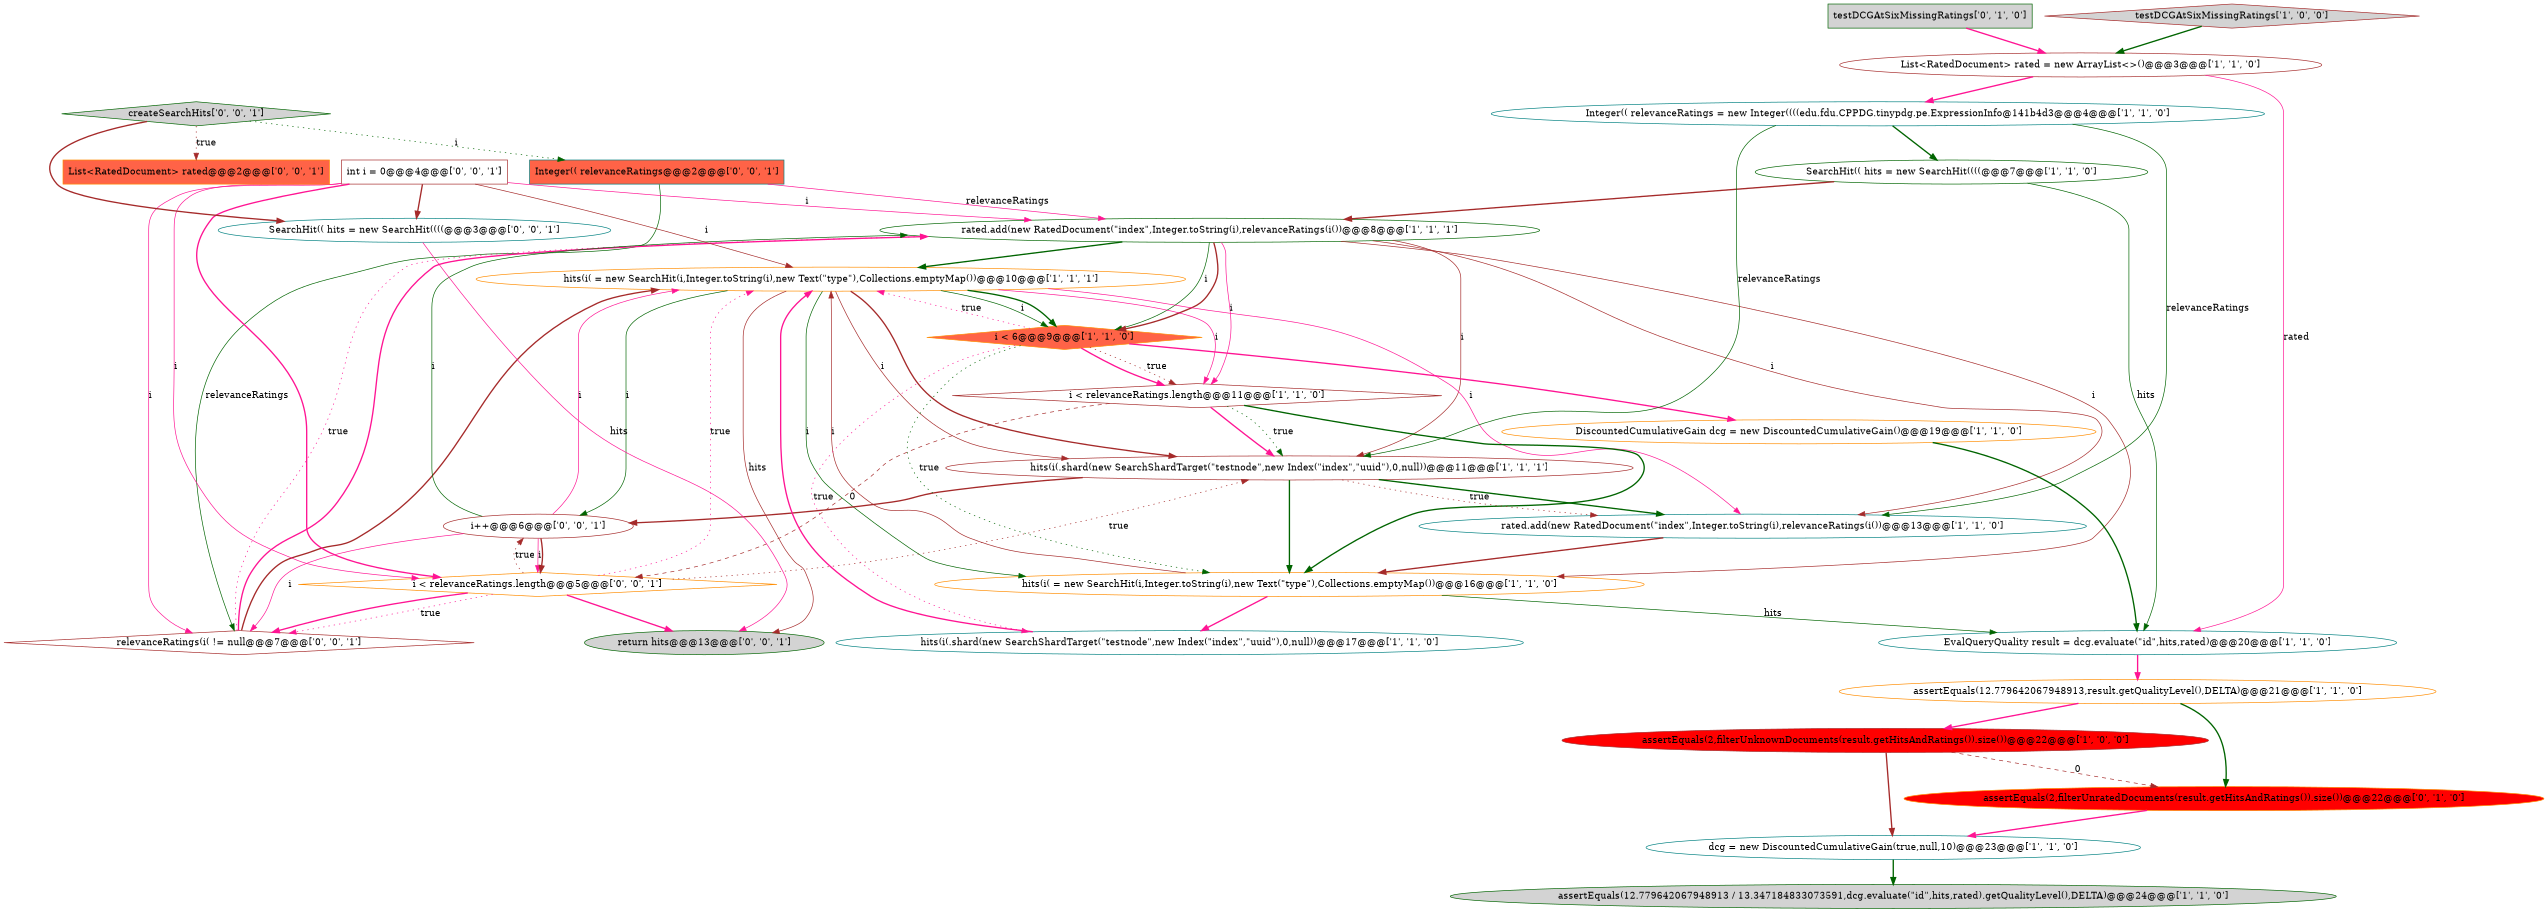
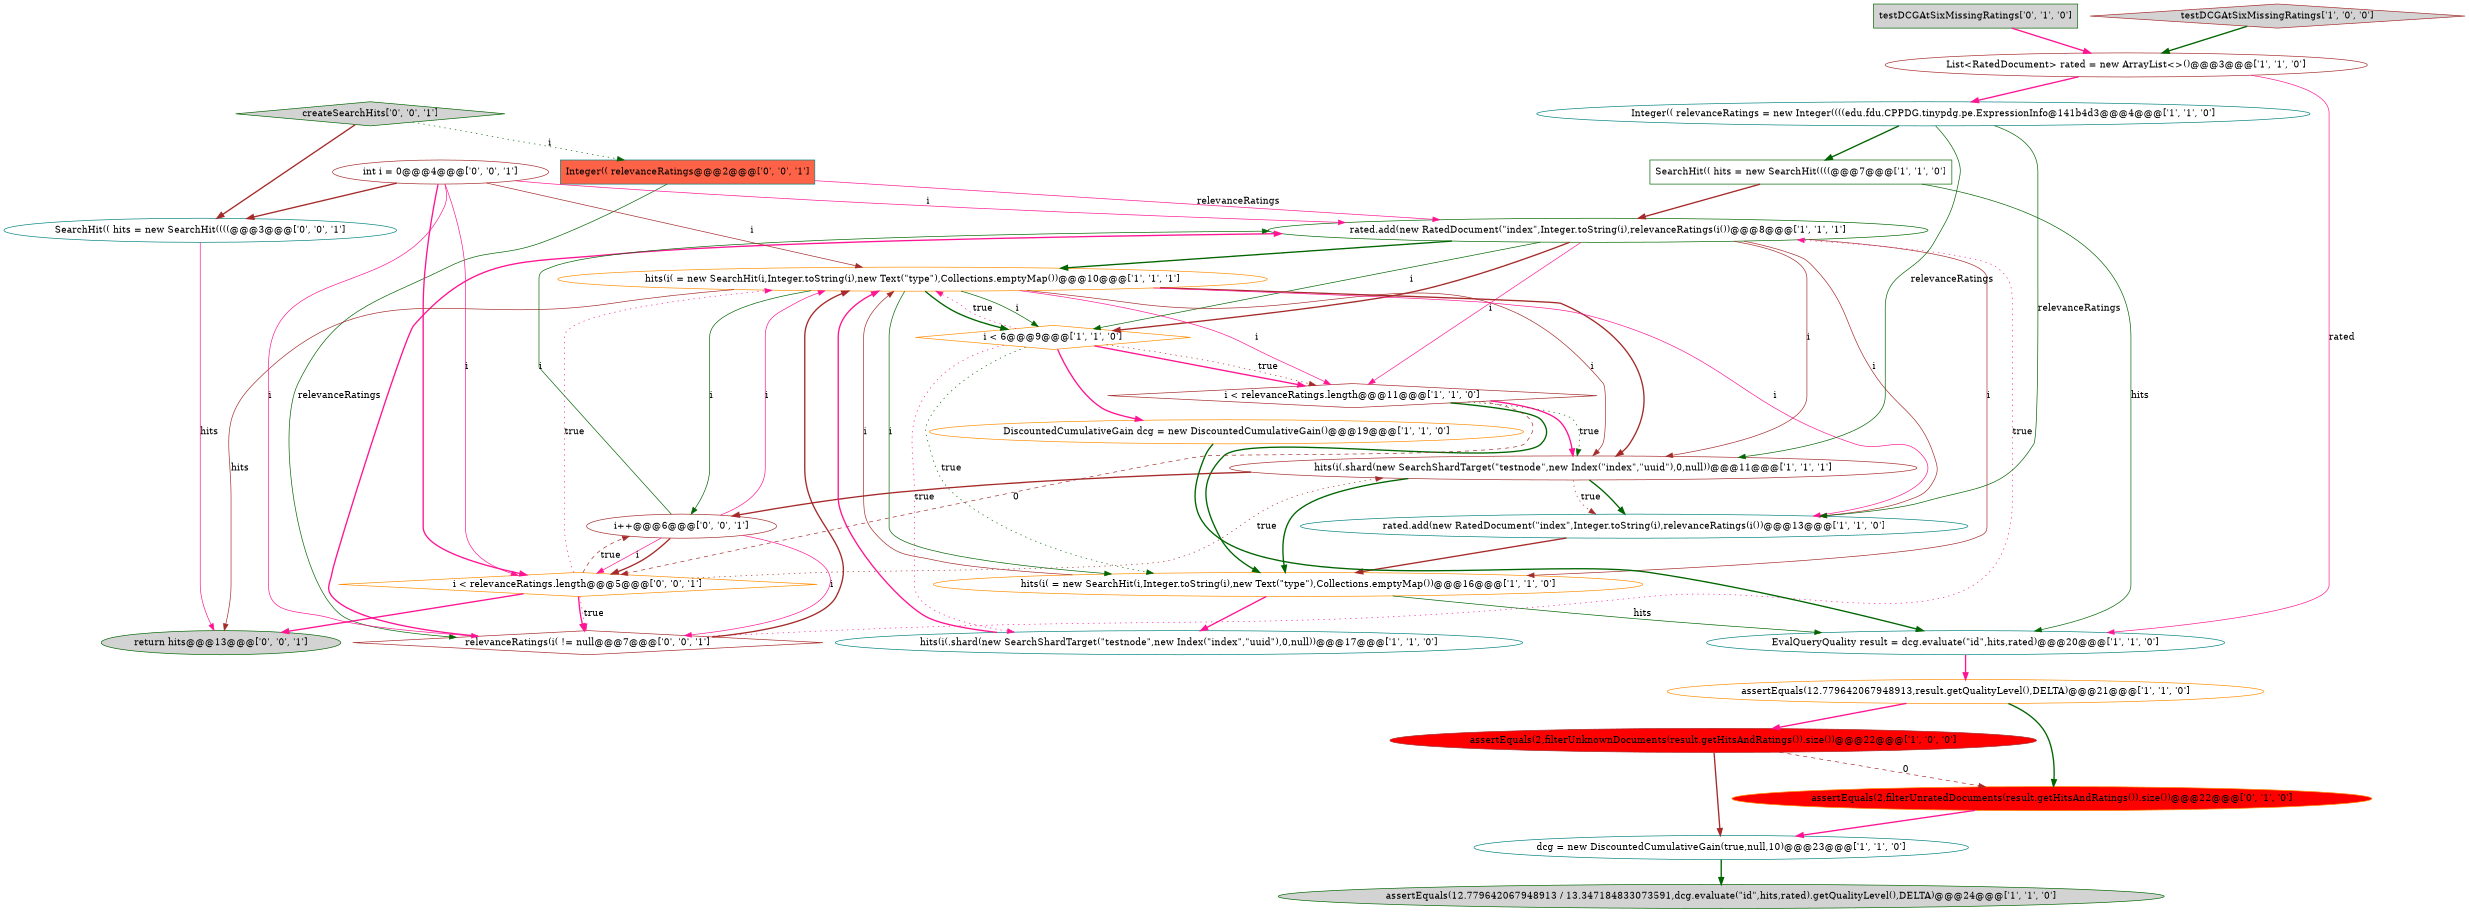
node "List<RatedDocument> rated@@@2@@@['0', '0', '1']": removed
node "int i = 0@@@4@@@['0', '0', '1']": shape box -> ellipse
node "SearchHit(( hits = new SearchHit((((@@@7@@@['1', '1', '0']": shape ellipse -> box
node "i < 6@@@9@@@['1', '1', '0']": fillcolor tomato -> white
edge "i < relevanceRatings.length@@@5@@@['0', '0', '1']" -> "i++@@@6@@@['0', '0', '1']": style dotted -> dashed
